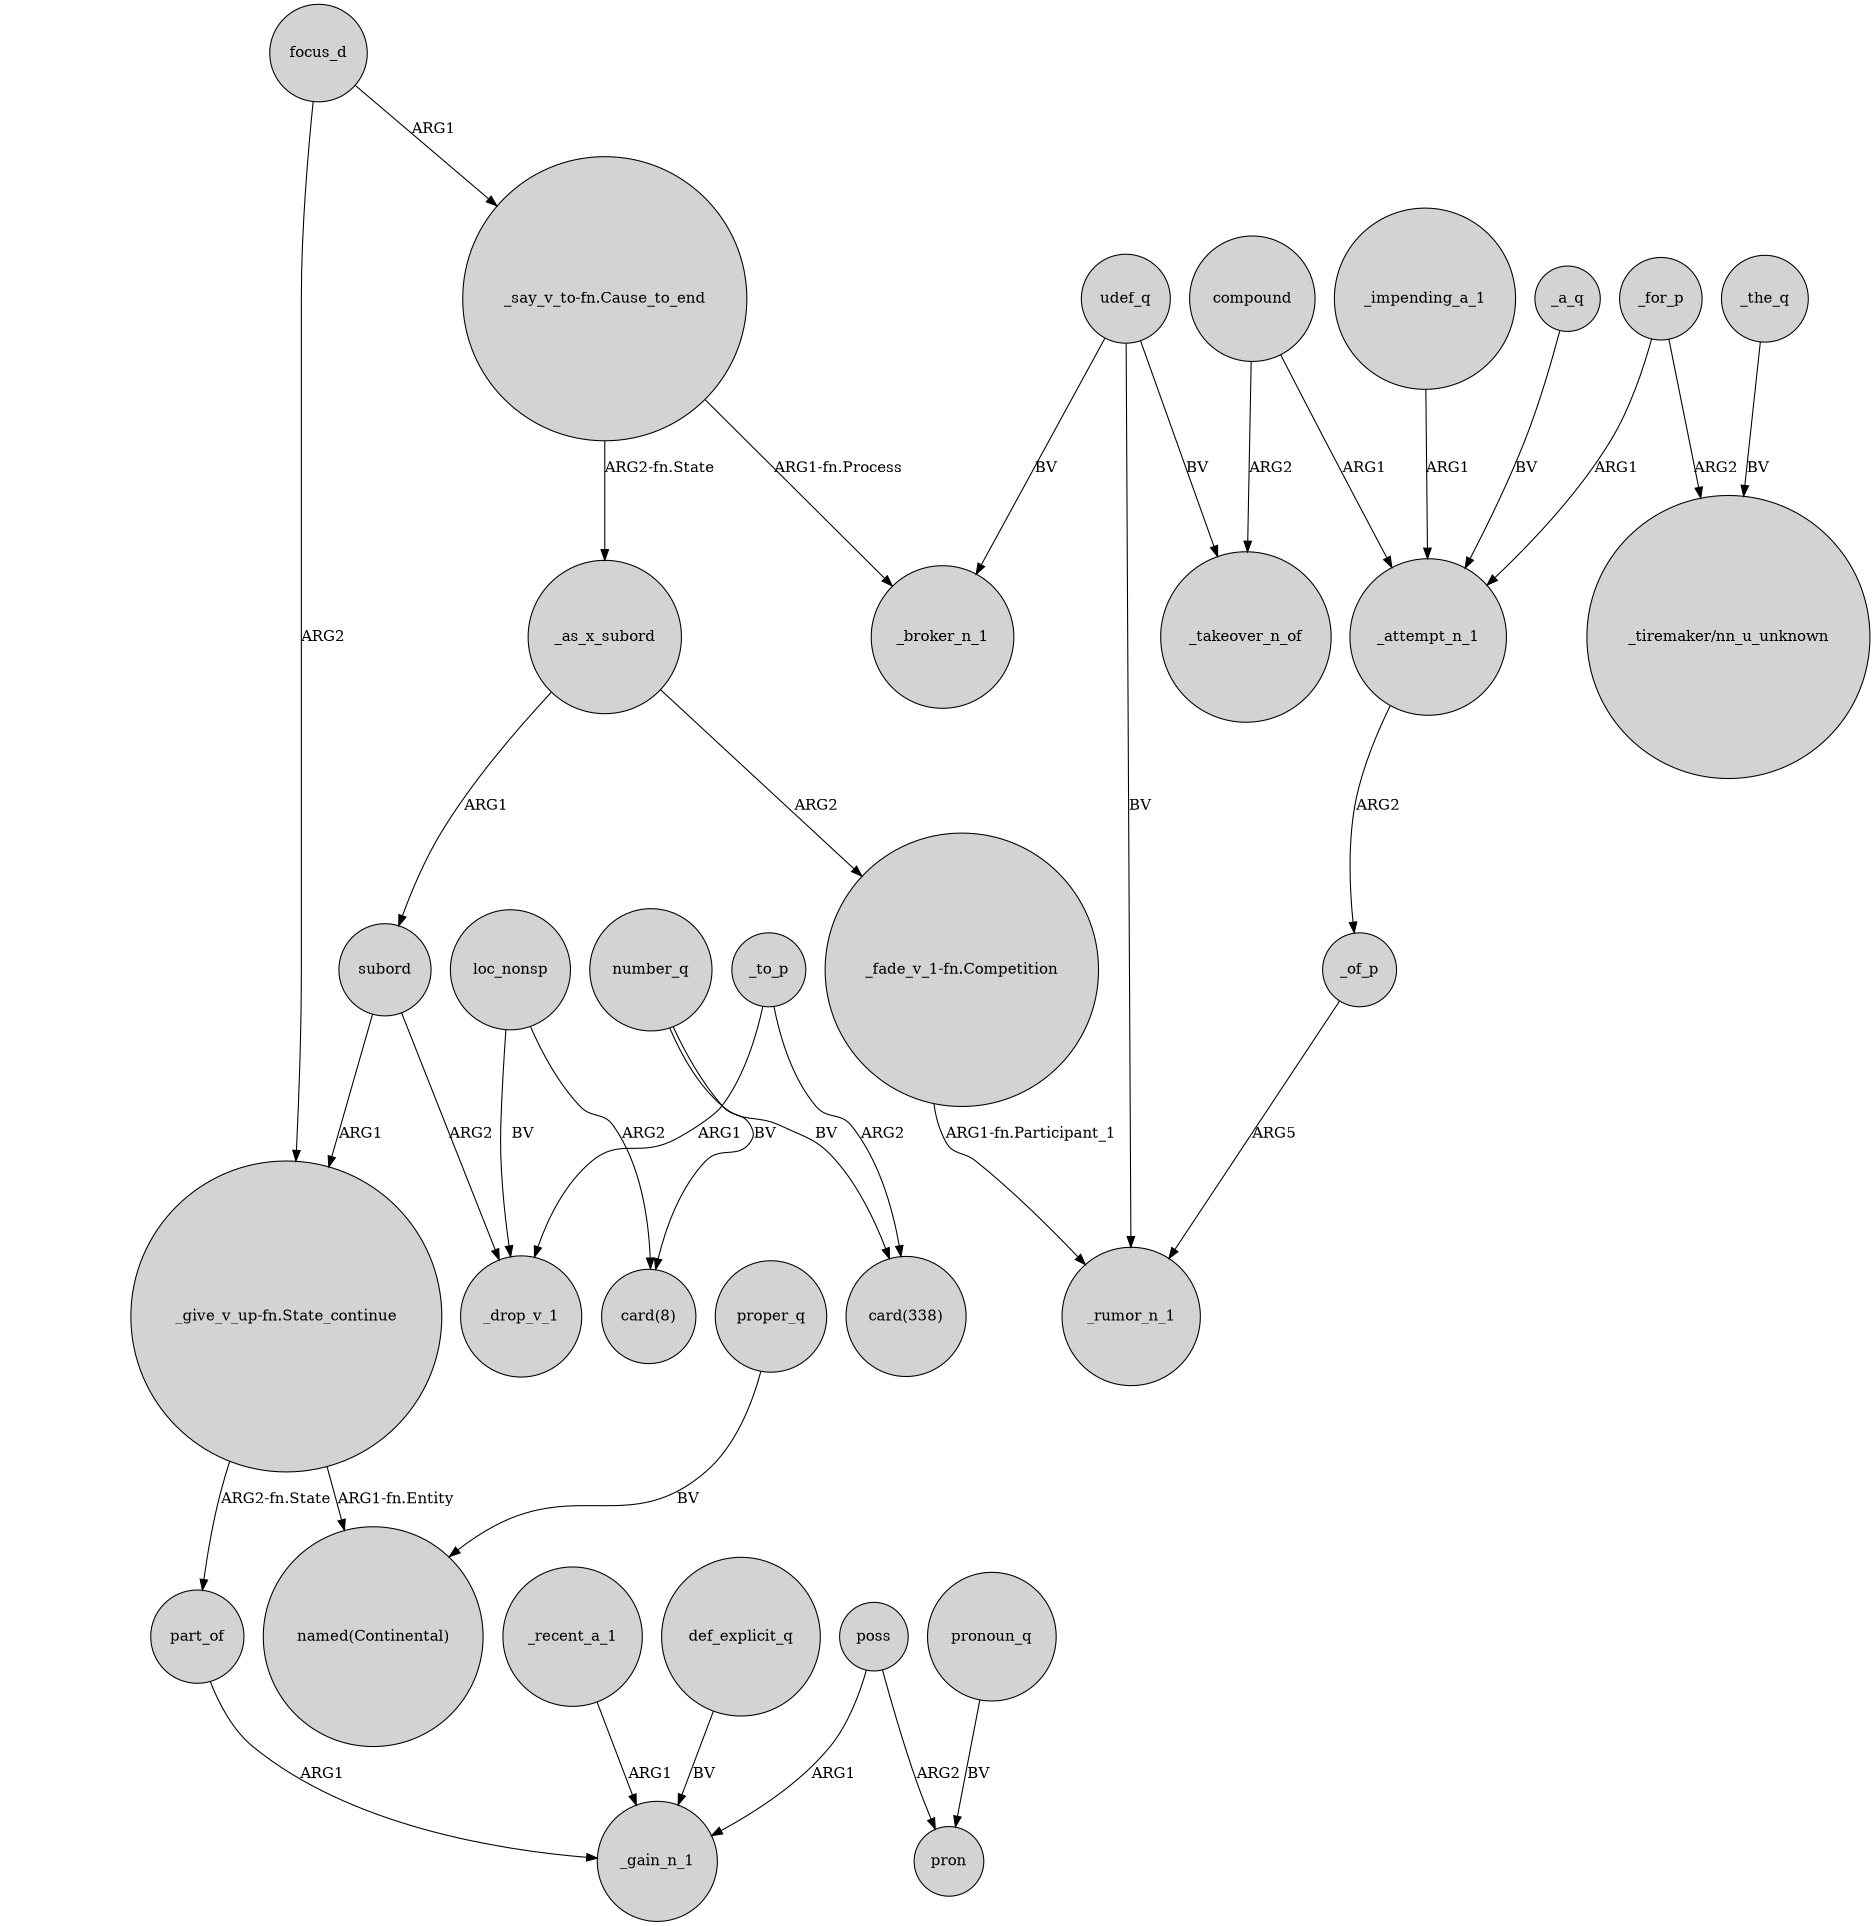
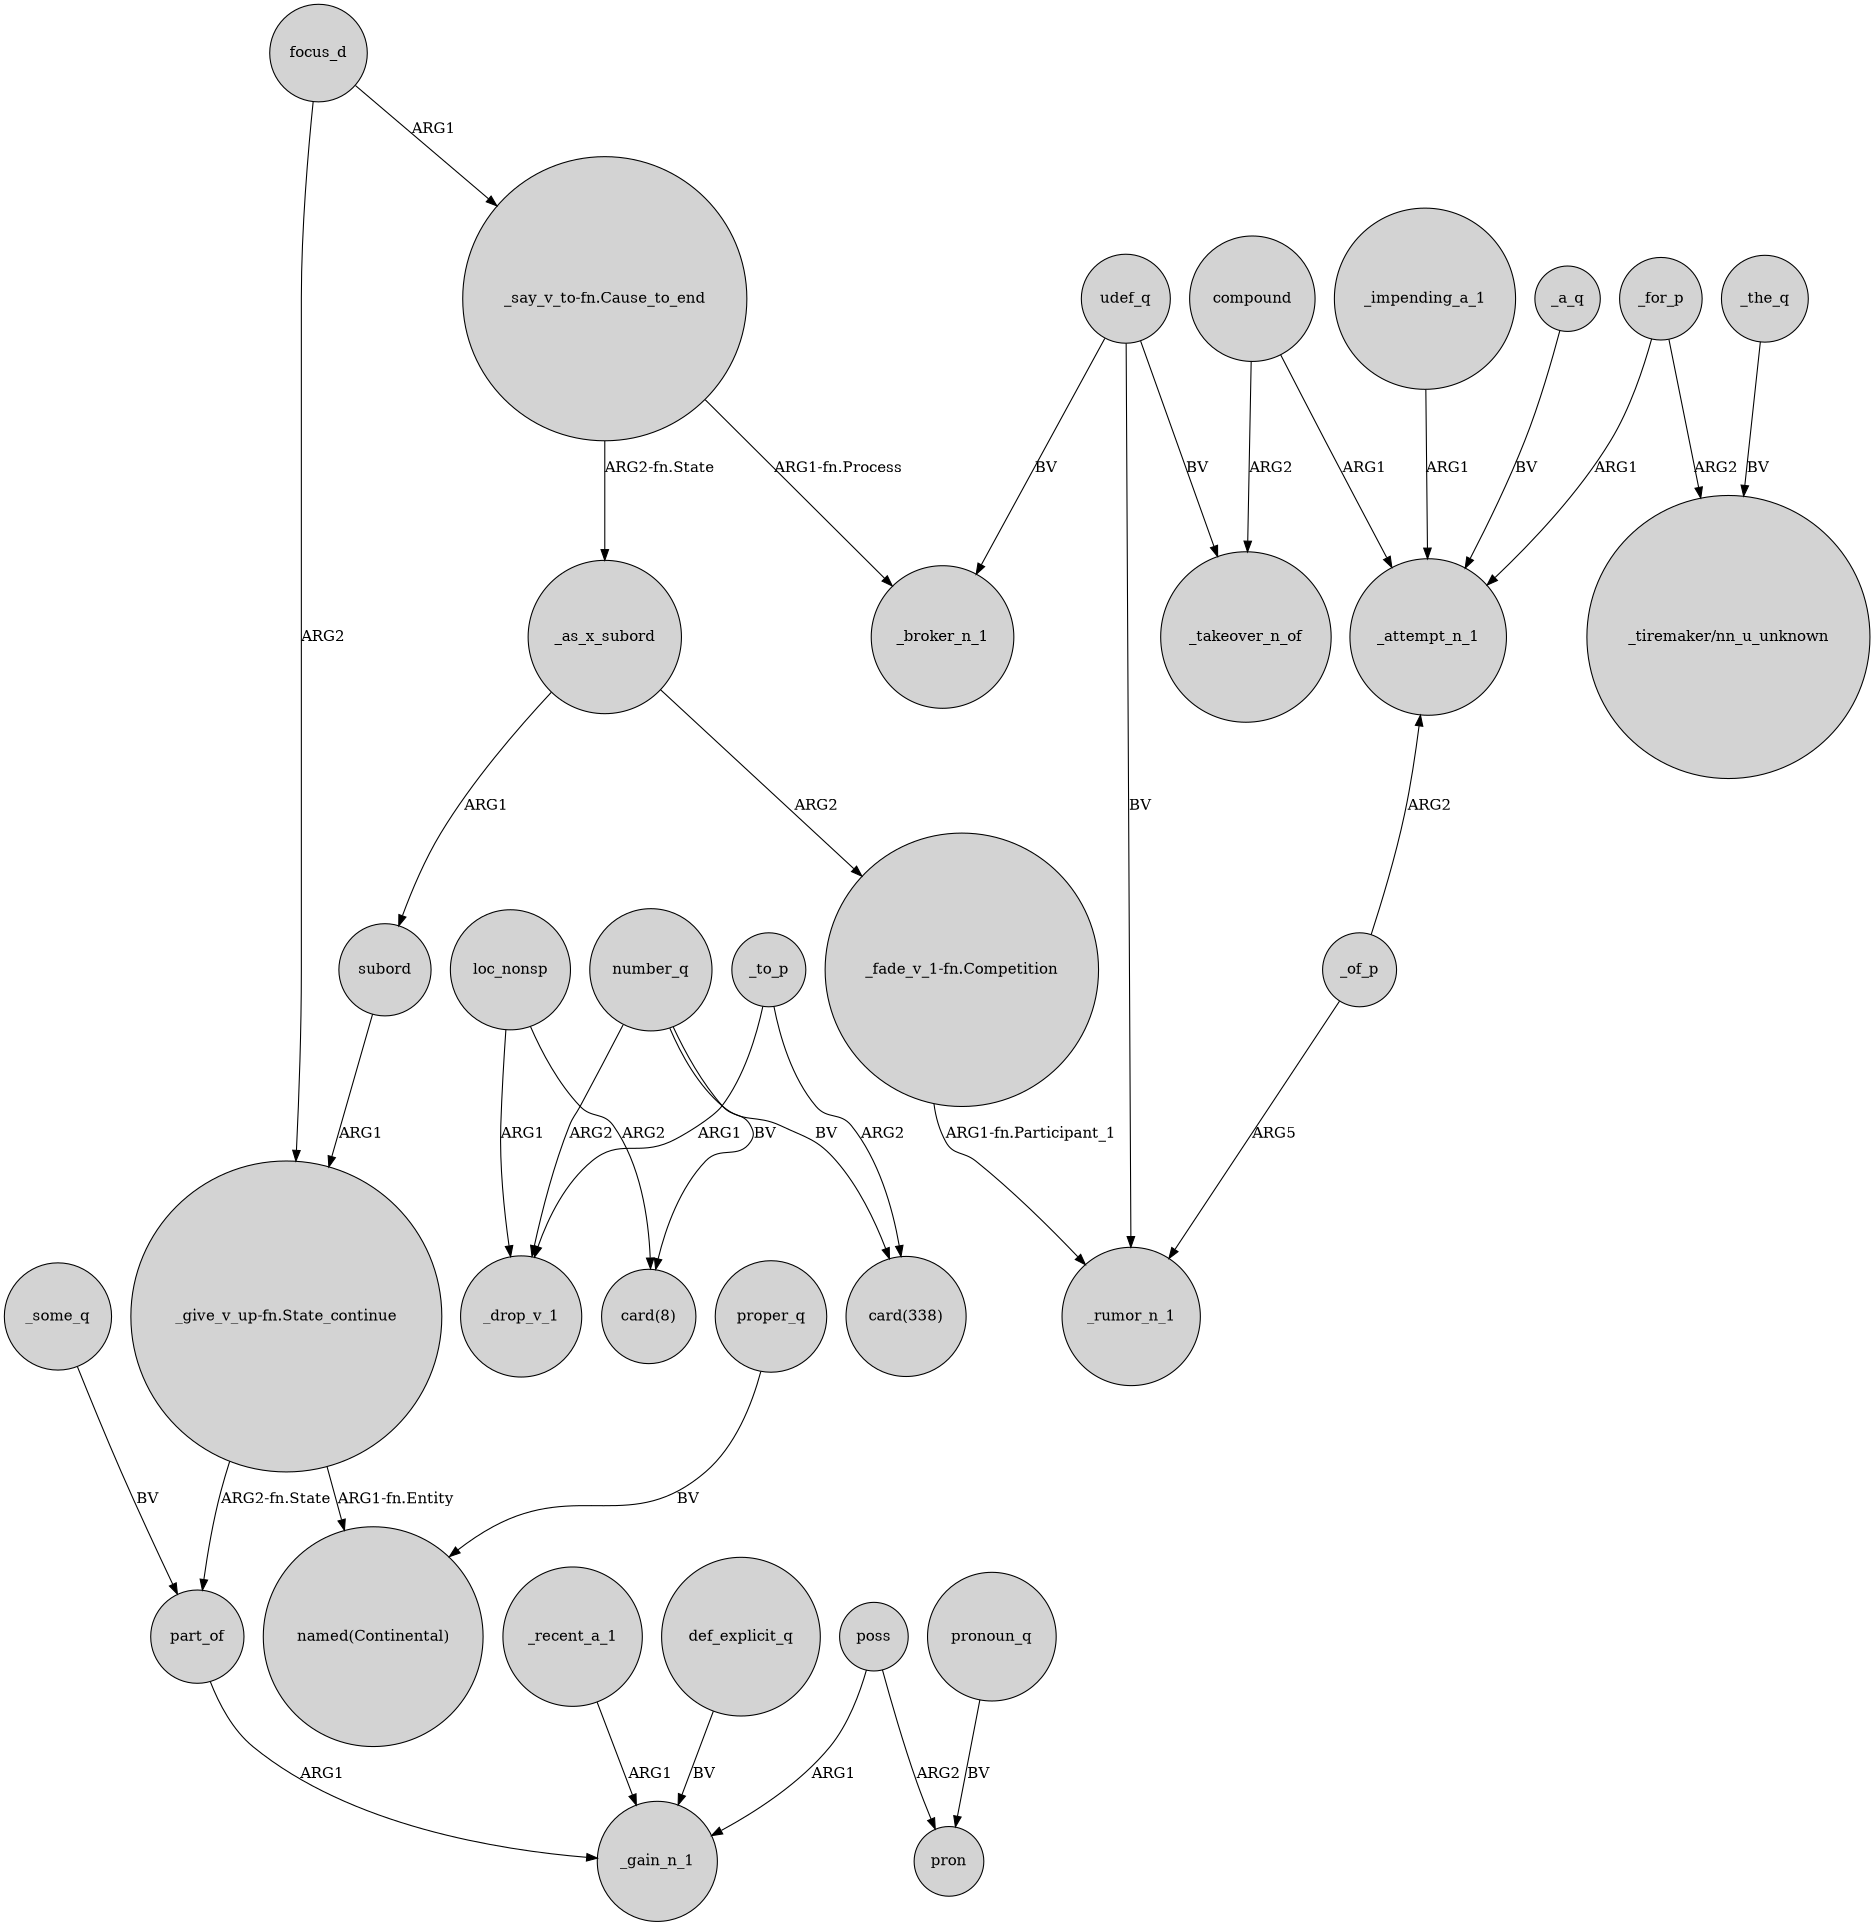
edge "_attempt_n_1" -> "_of_p": reversed
edge "subord" -> "_drop_v_1": now "number_q" -> "_drop_v_1"
edge "loc_nonsp" -> "_drop_v_1": label "BV" -> "ARG1"
node "_some_q": added
